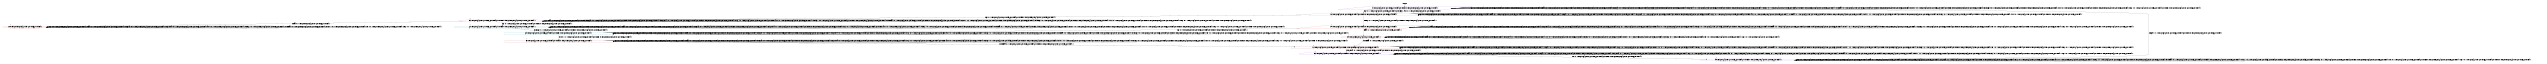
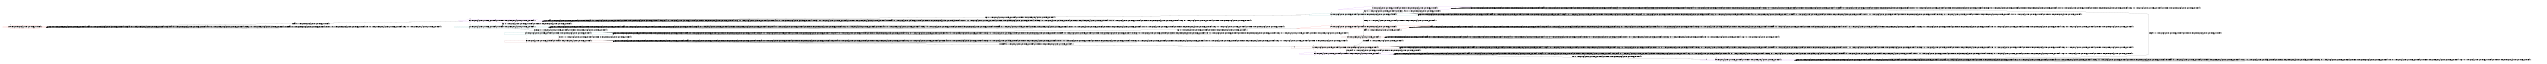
node "__start0": removed
